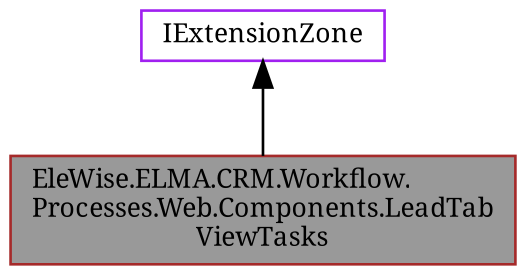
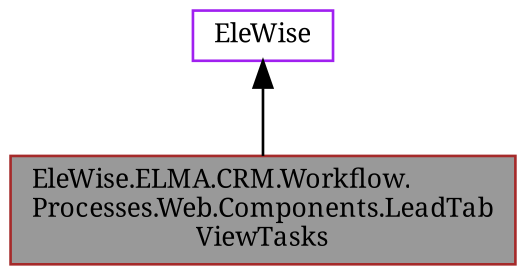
node "IExtensionZone": label "IExtensionZone" -> "EleWise"
